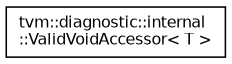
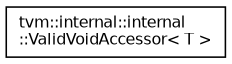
node "tvm::diagnostic::internal ::ValidVoidAccessor< T >": label "tvm::diagnostic::internal ::ValidVoidAccessor< T >" -> "tvm::internal::internal ::ValidVoidAccessor< T >"
